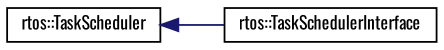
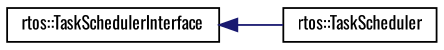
edge "rtos::TaskSchedulerInterface" -> "rtos::TaskScheduler": reversed
